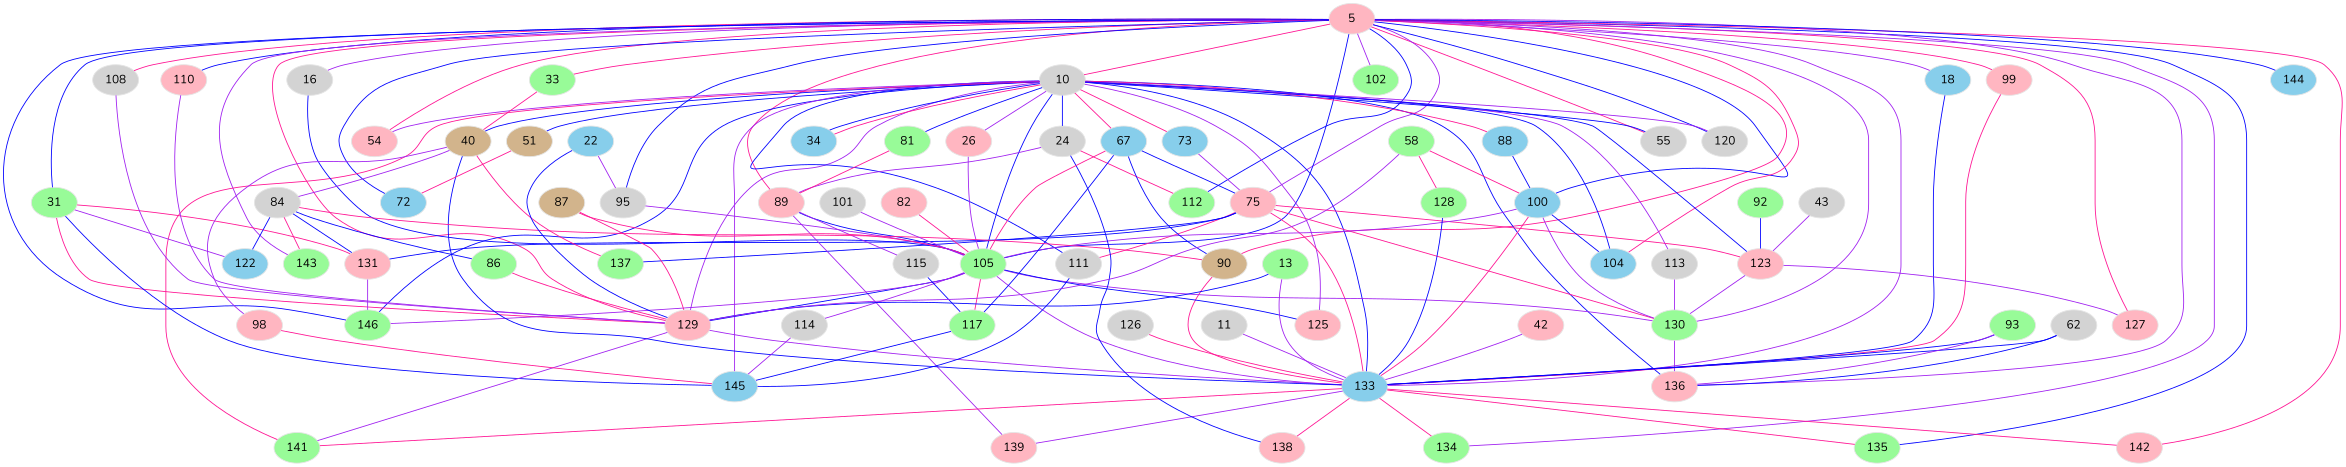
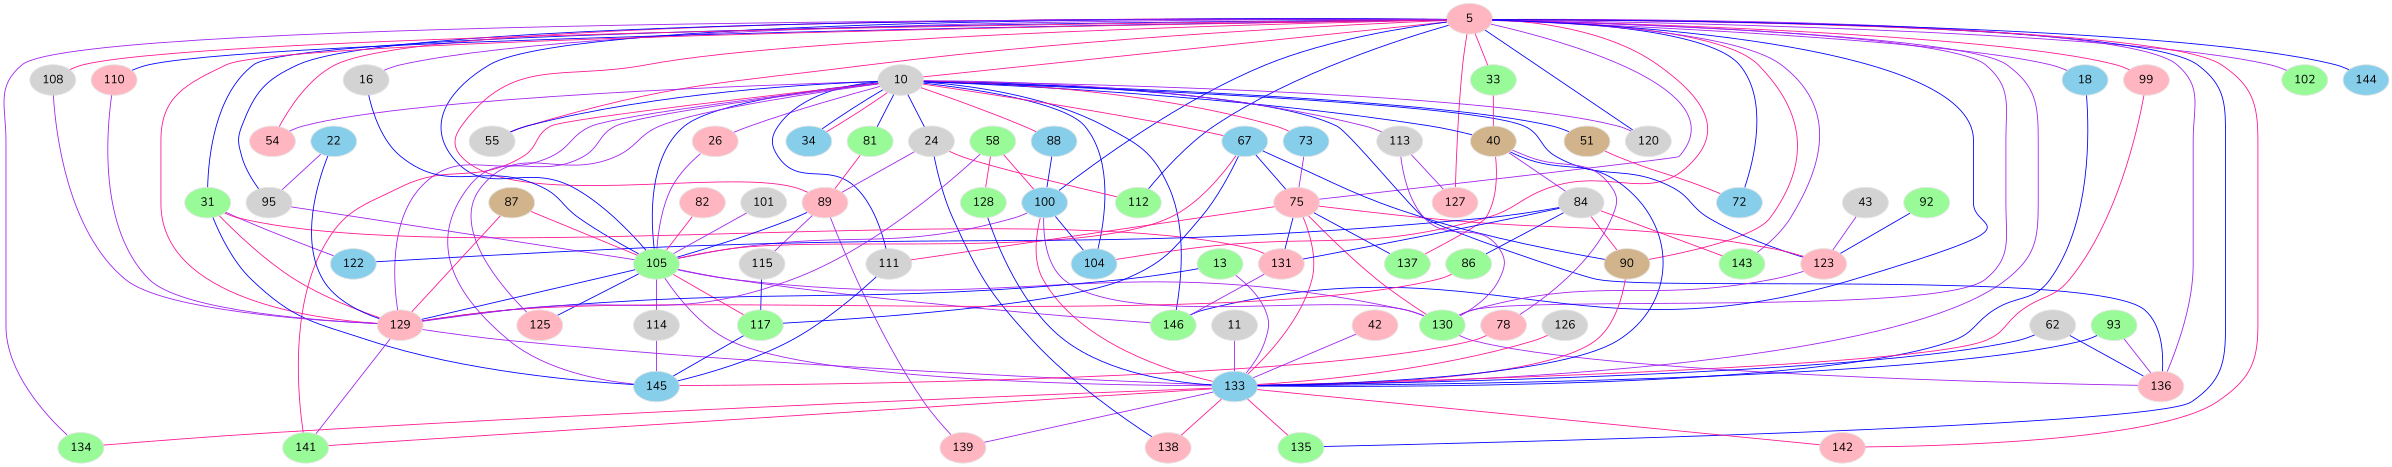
edge "10" -- "133": removed
edge "123" -- "127": now "113" -- "127"
node "98": label "98" -> "78"
